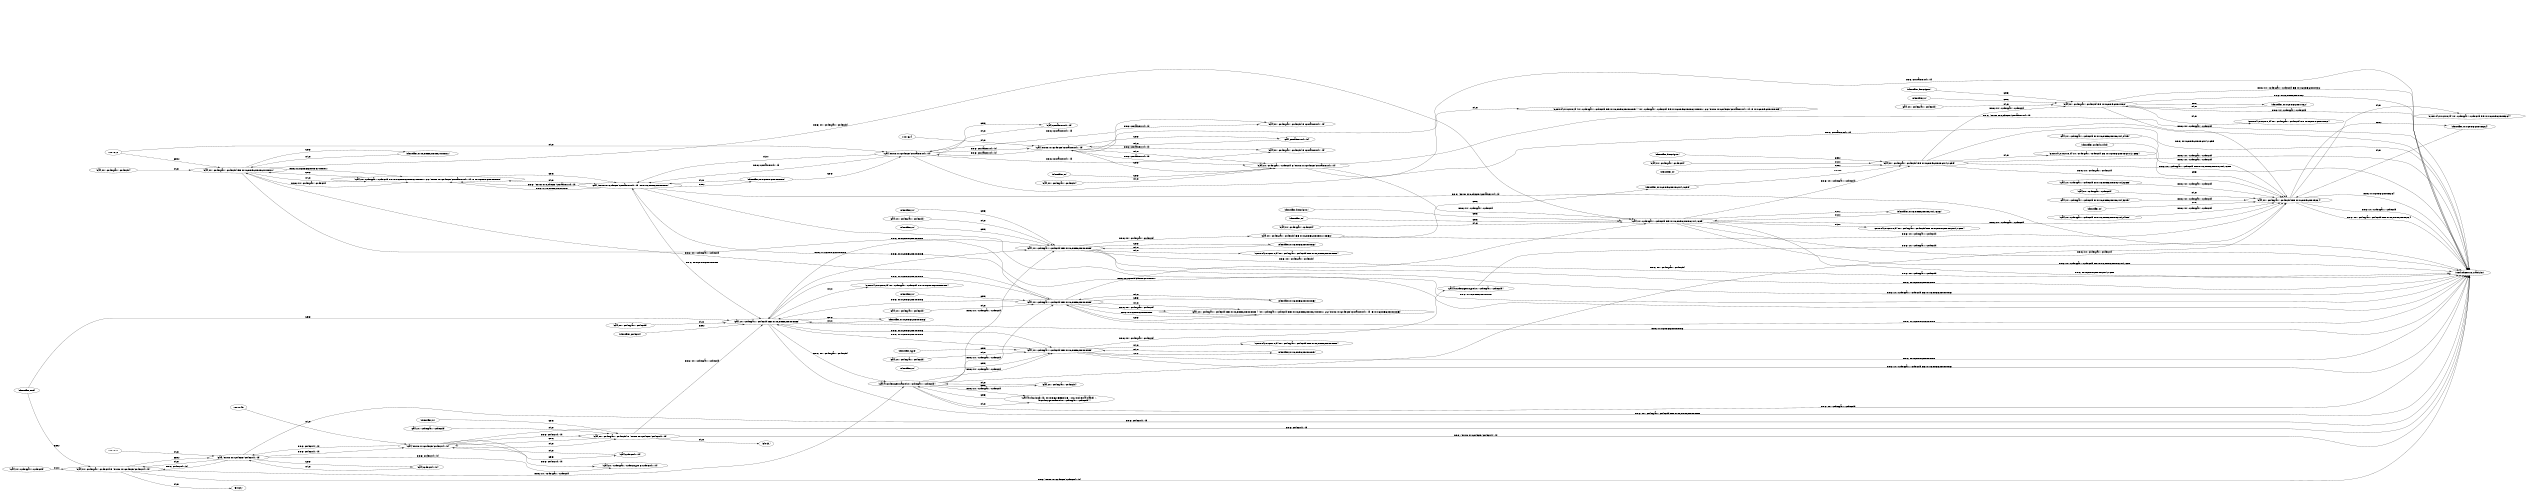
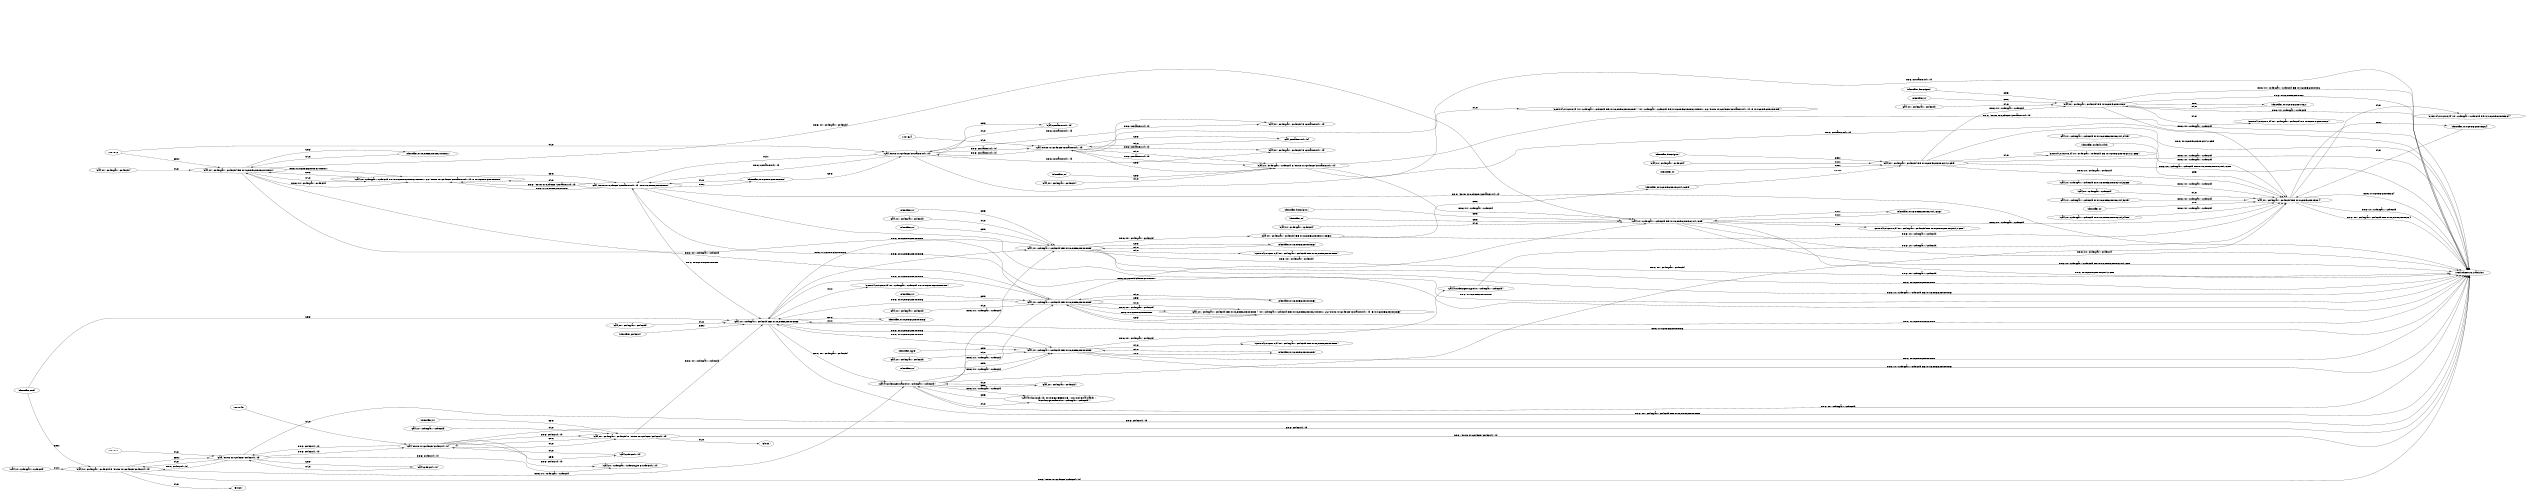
edge "(Call,st->codecpar->codec_id == AV_CODEC_ID_PCM_S16LE)" -> "(Call,st->codecpar->codec_id == AV_CODEC_ID_PCM_S16BE)": removed, label "DDG: st->codecpar->codec_id"
